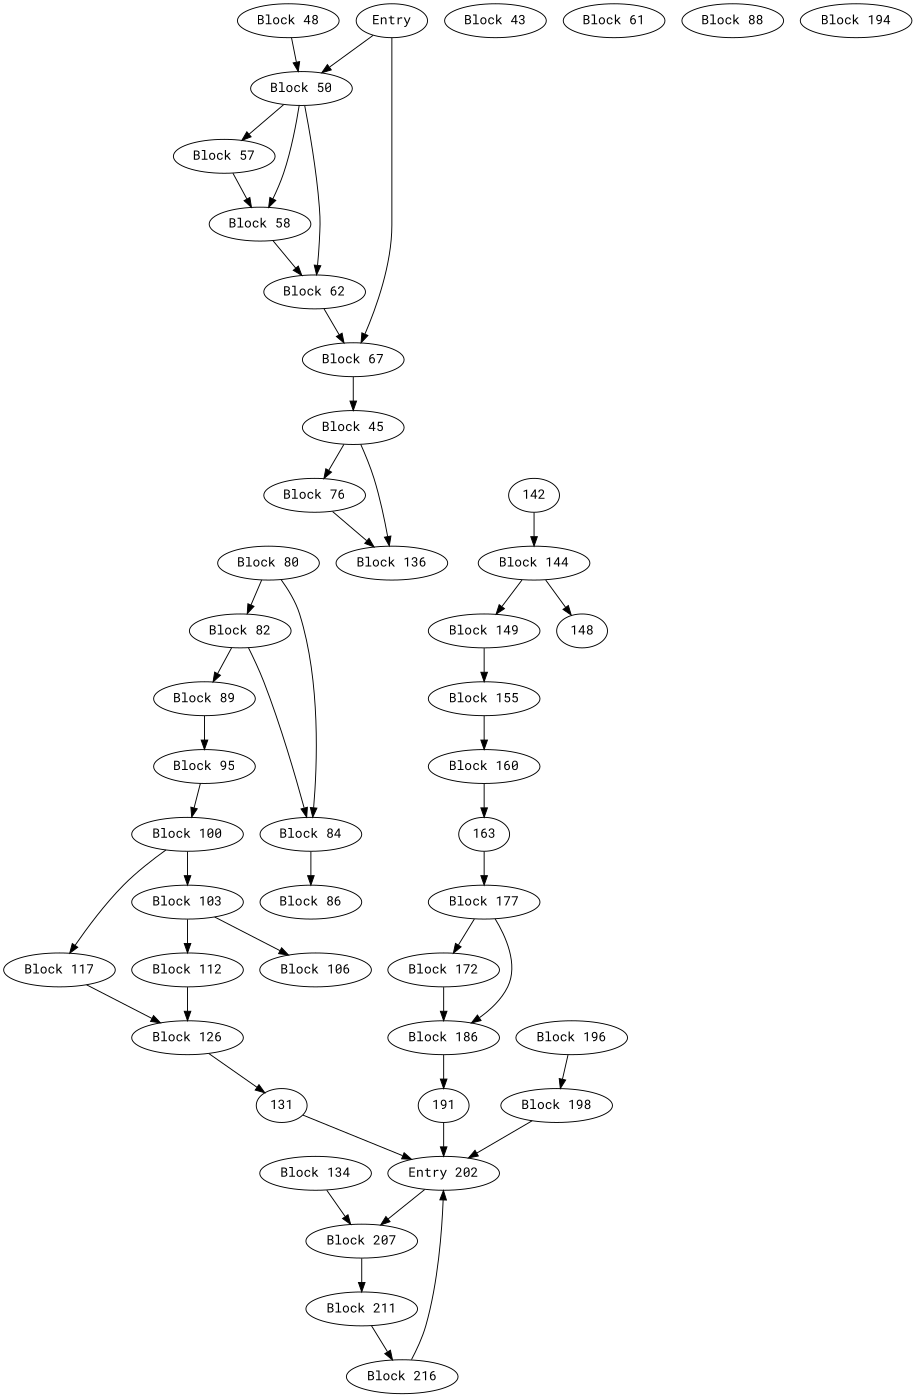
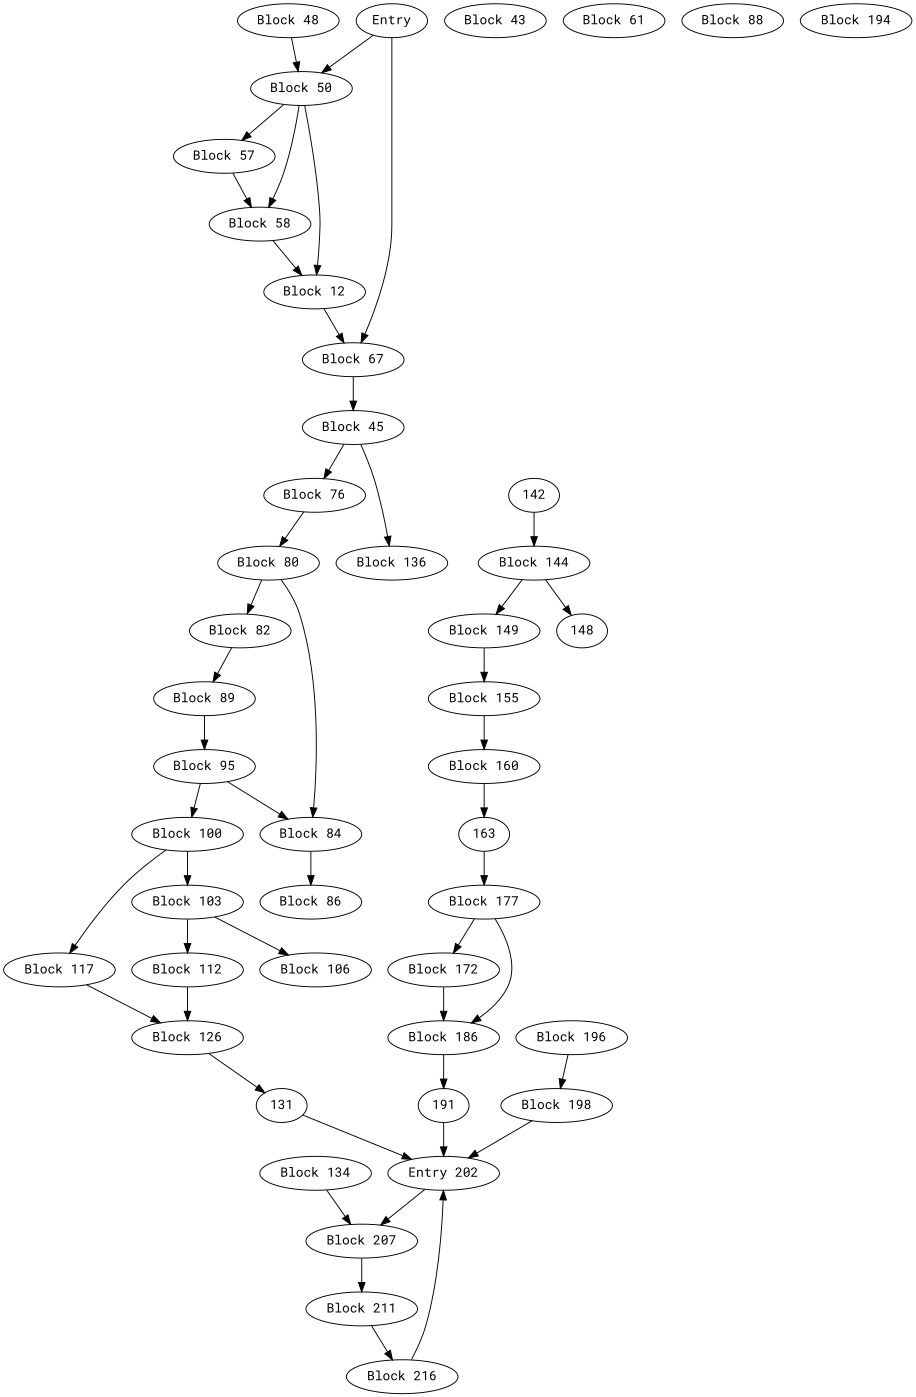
node "Block 62": label "Block 62" -> "Block 12"
edge "Block 76" -> "Block 136": now "Block 76" -> "Block 80"
edge "Block 82" -> "Block 84": now "Block 95" -> "Block 84"
